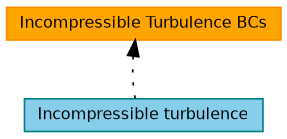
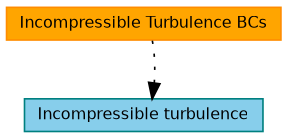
edge "Incompressible turbulence" -> "Incompressible Turbulence BCs": reversed
